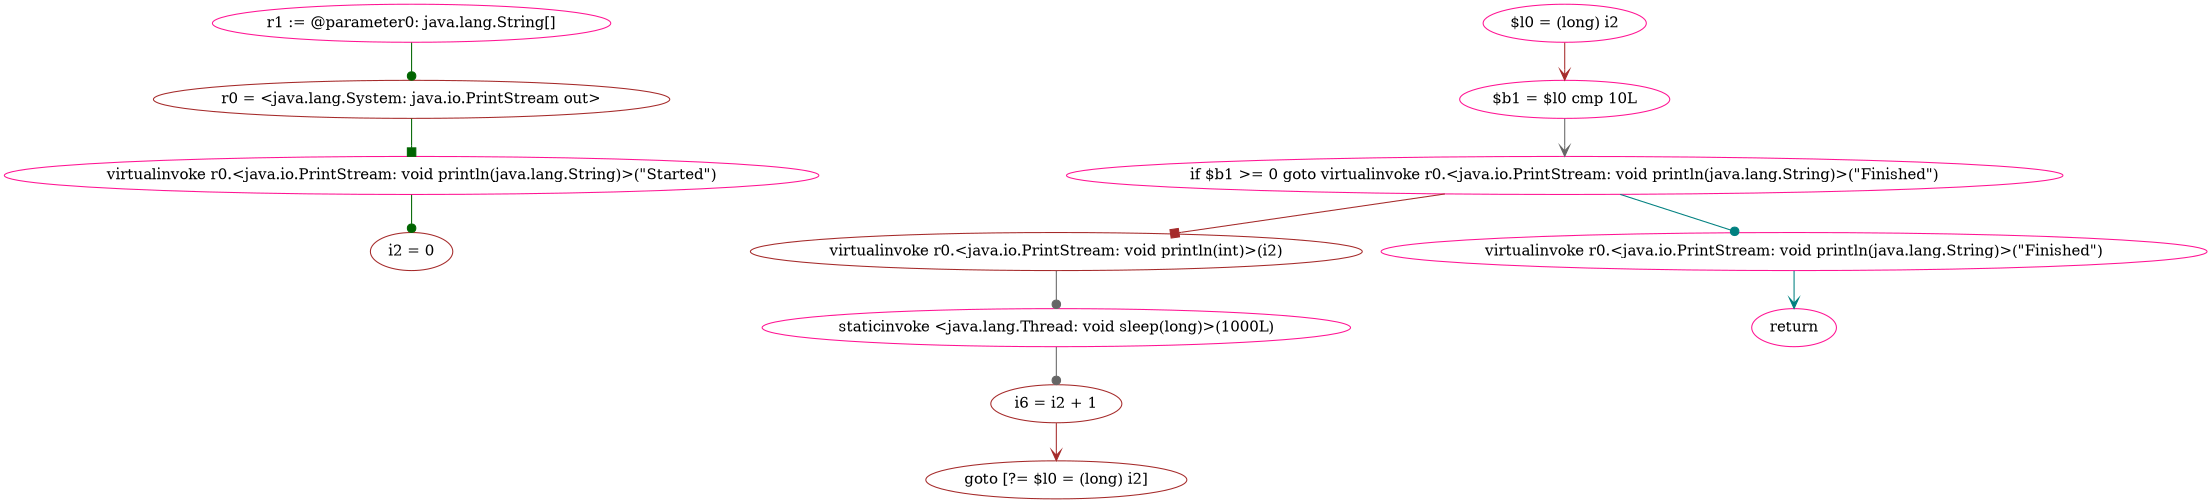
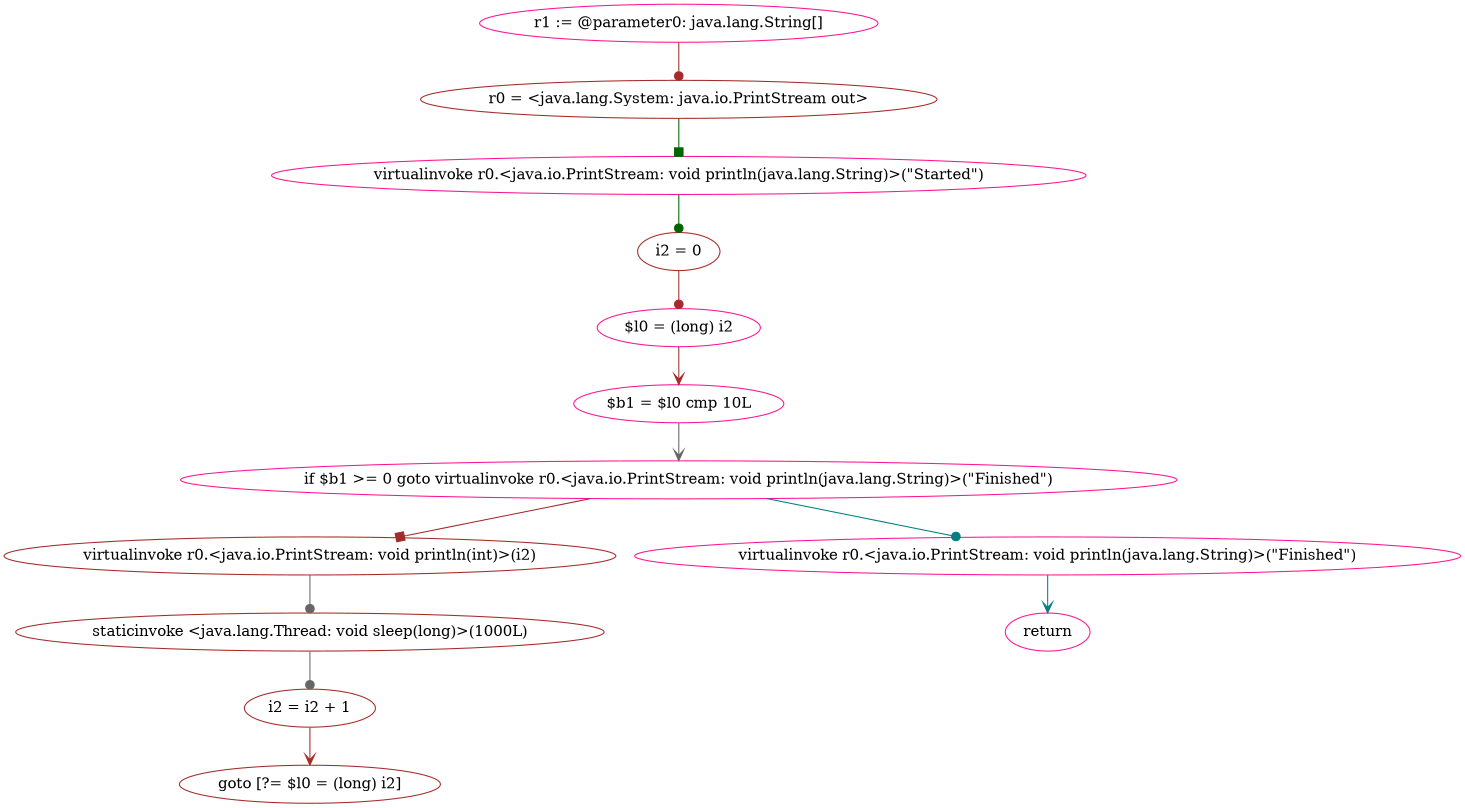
edge "r1 := @parameter0: java.lang.String[]" -> "r0 = <java.lang.System: java.io.PrintStream out>": color darkgreen -> brown
edge "i2 = 0" -> "$l0 = (long) i2": added
node "staticinvoke <java.lang.Thread: void sleep(long)>(1000L)": color deeppink -> brown
node "i6 = i2 + 1": label "i6 = i2 + 1" -> "i2 = i2 + 1"
